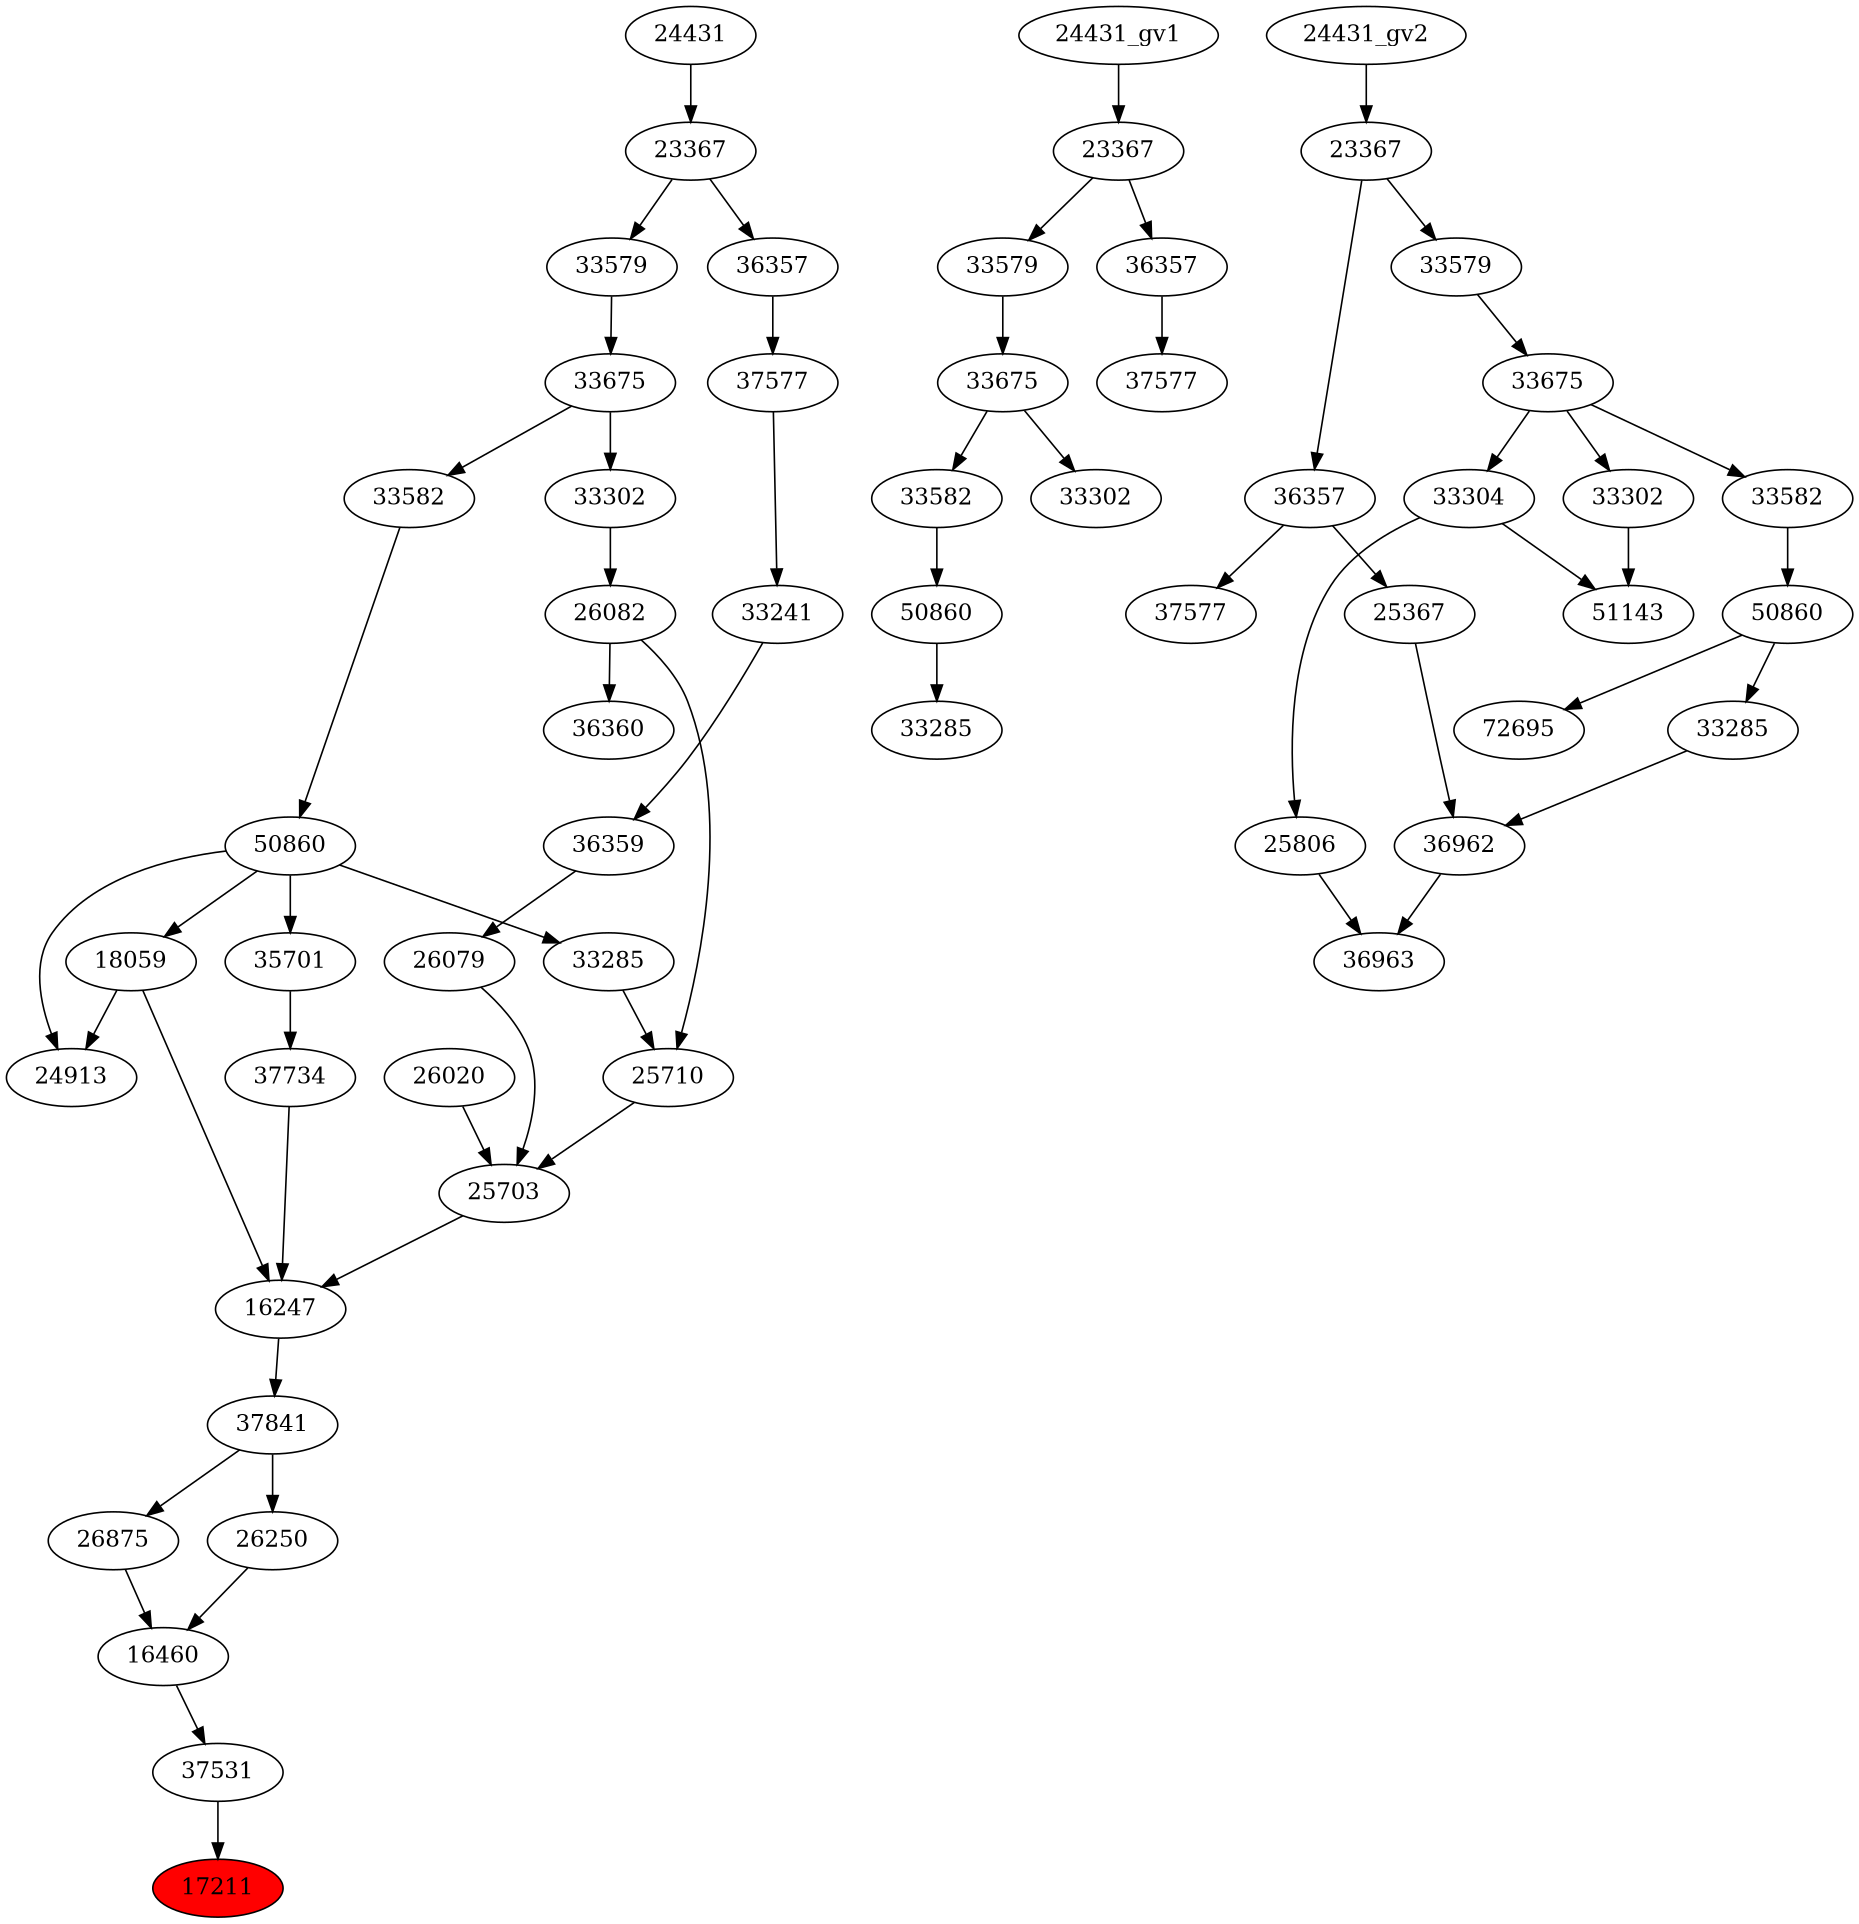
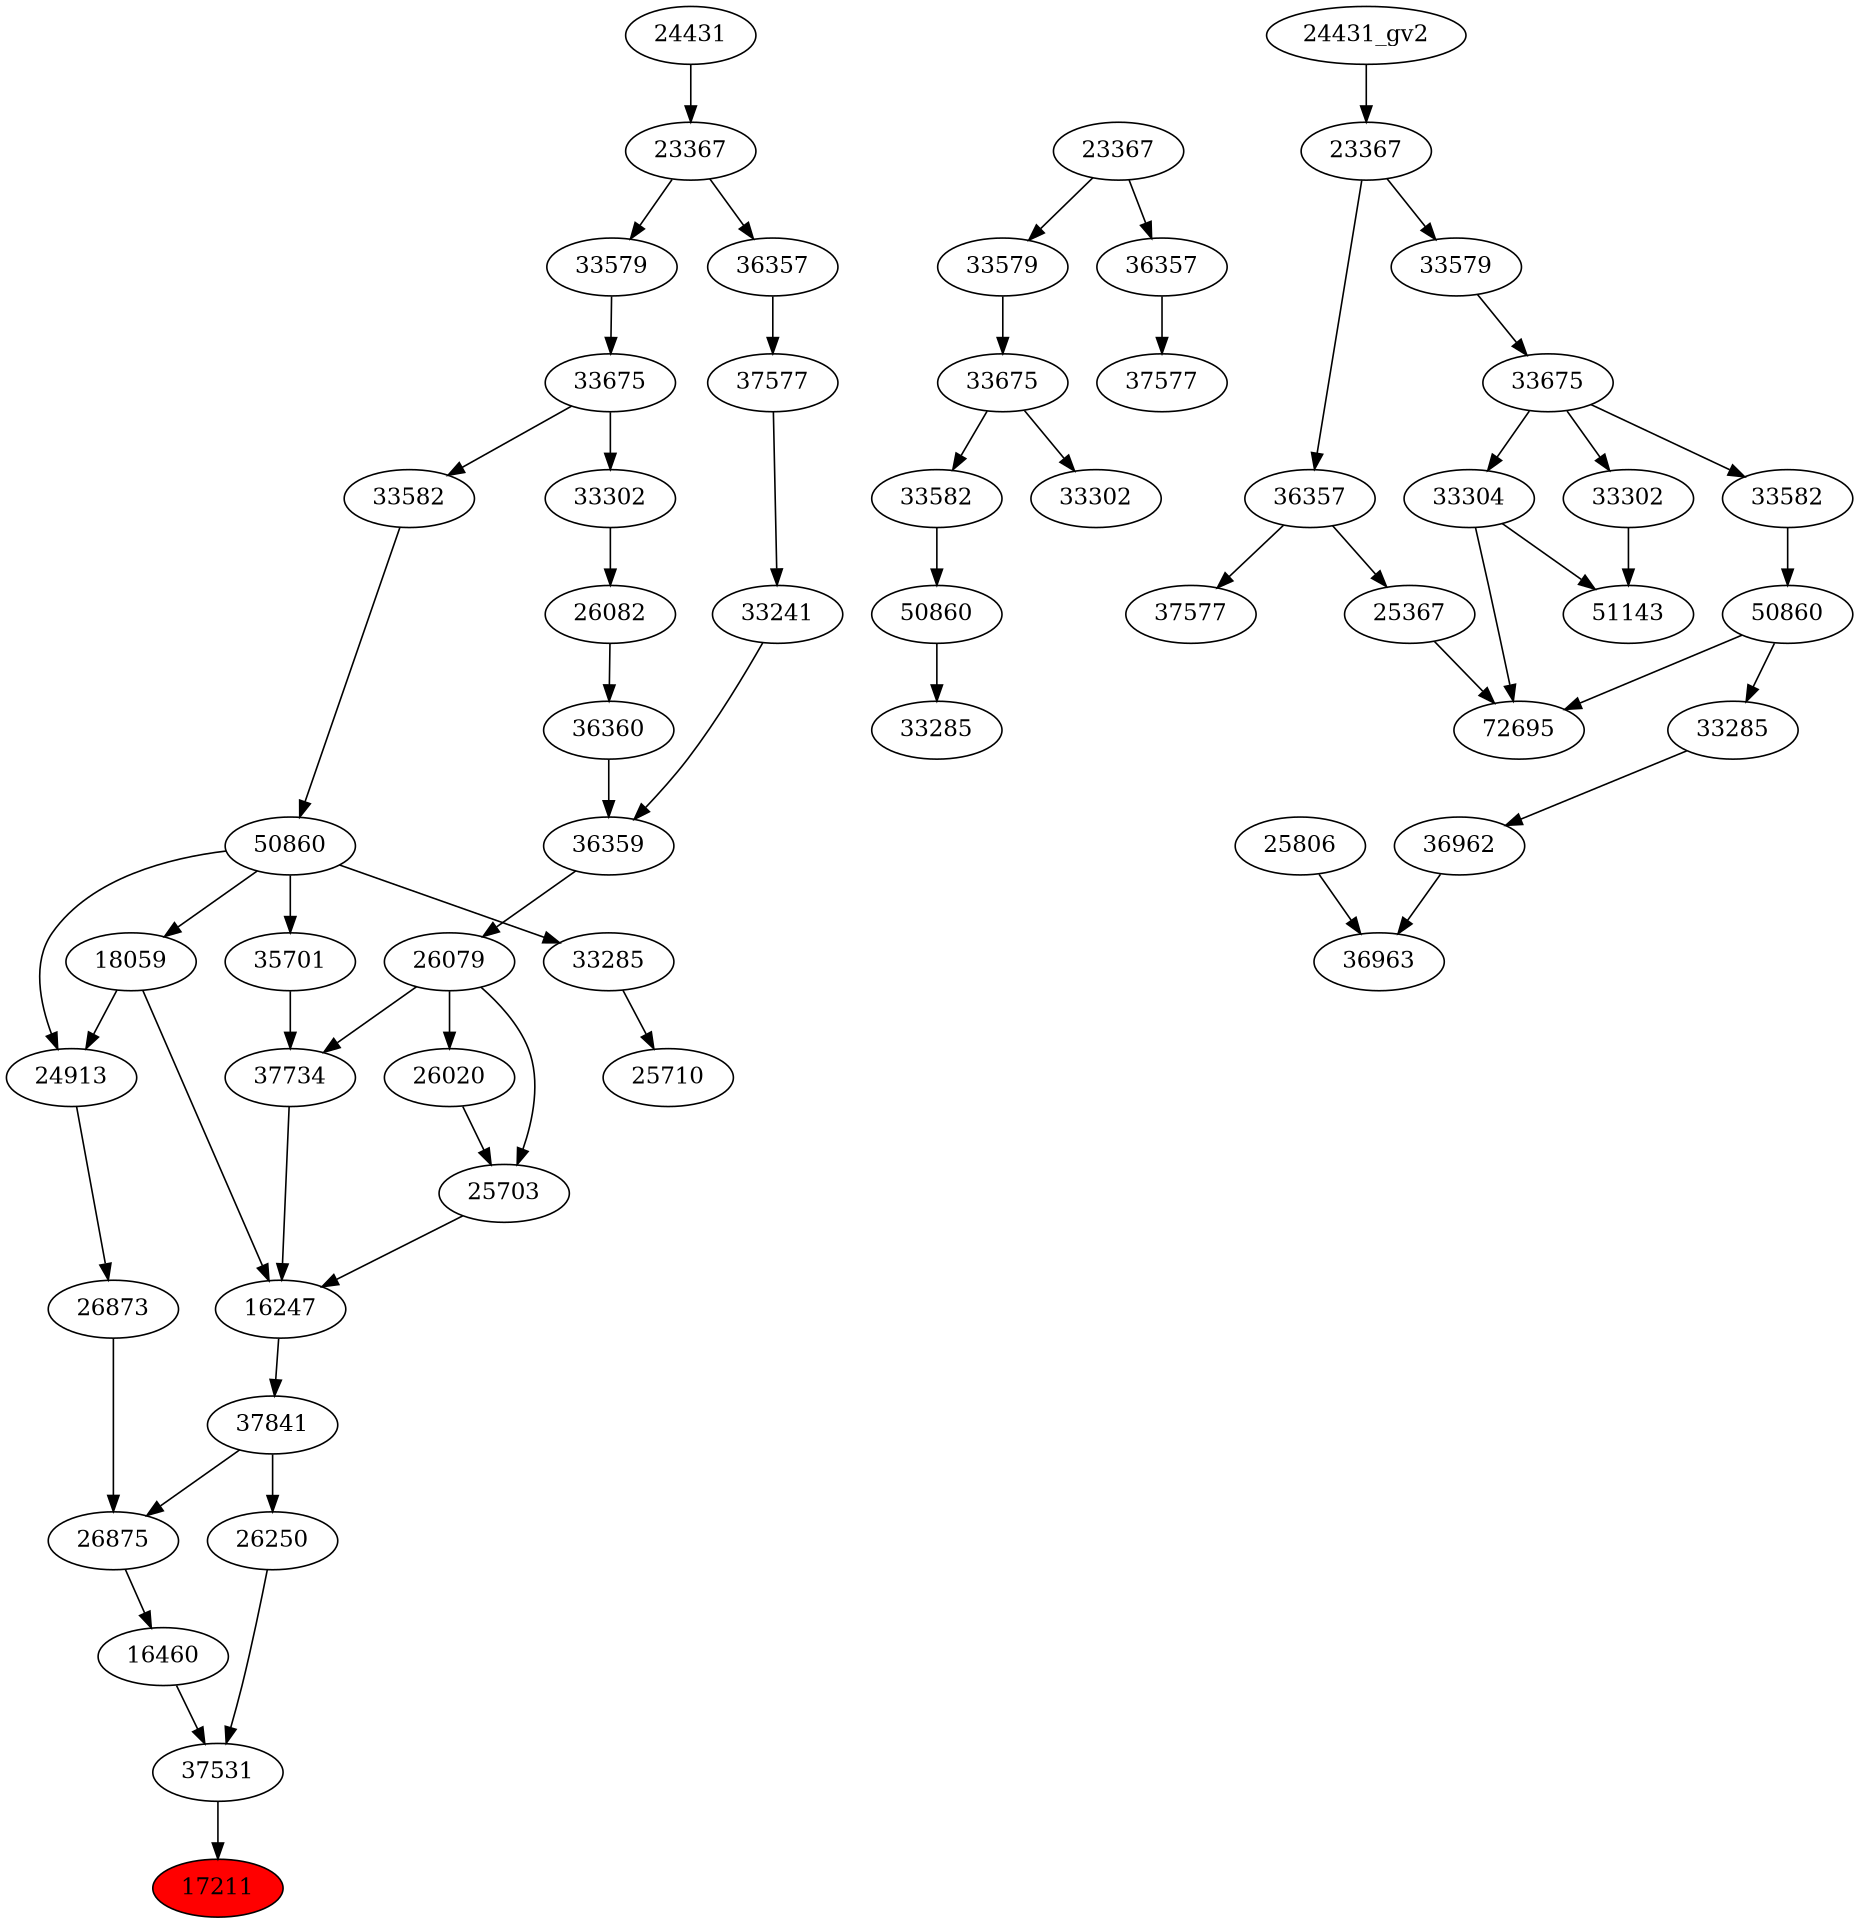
node "24431_gv1": removed
edge "33304" -> "25806": now "33304" -> "72695"
edge "25367" -> "36962": now "25367" -> "72695"
edge "36360" -> "36359": added
edge "26082" -> "25710": removed
edge "26079" -> "26020": added
edge "26079" -> "37734": added
edge "25710" -> "25703": removed
node "26873": added
edge "26250" -> "16460": now "26250" -> "37531"
